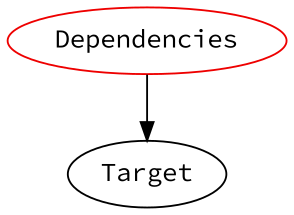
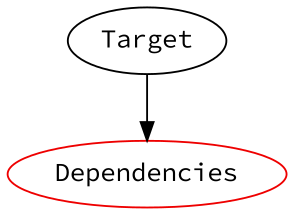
edge "Dependencies" -> "Target": reversed
